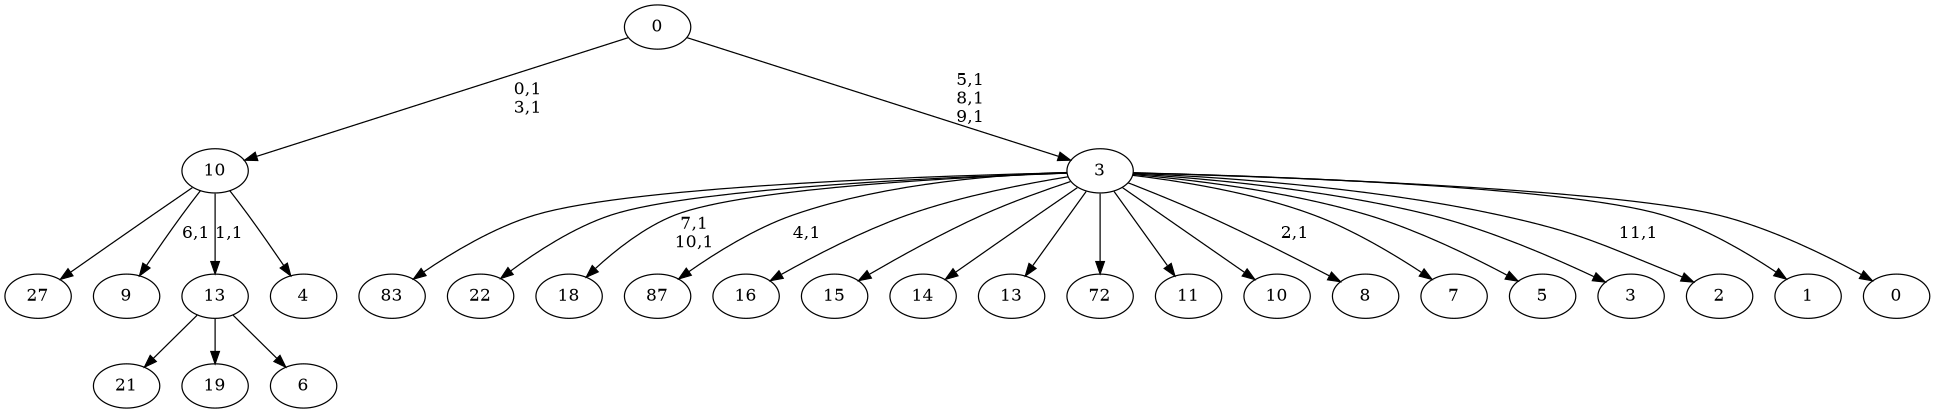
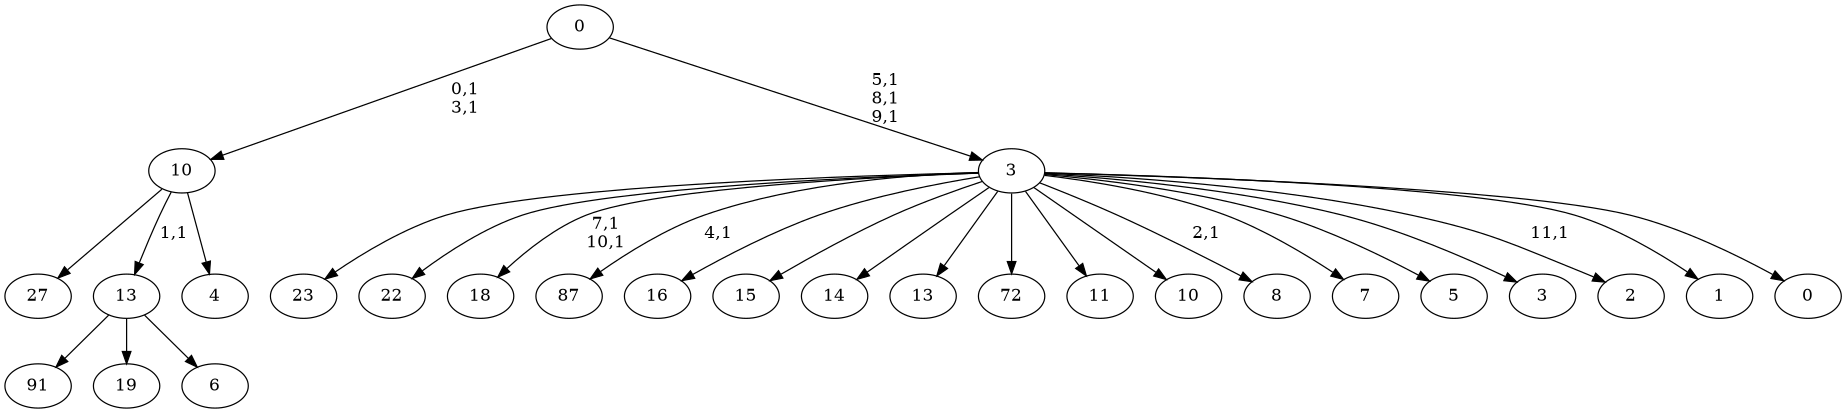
node "9": removed
node "83": label "83" -> "23"
node "21": label "21" -> "91"
